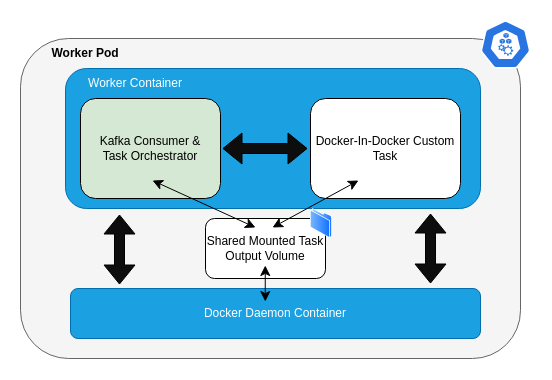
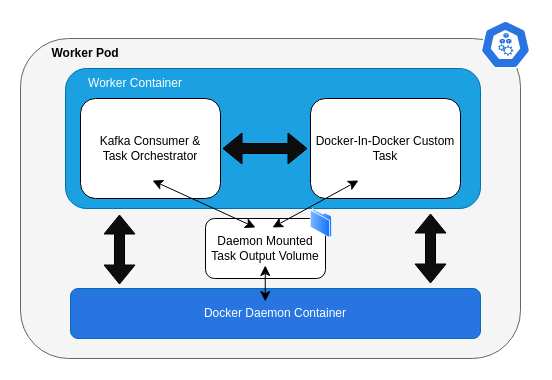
node "Kafka Consumer & Task Orchestrator": fillcolor #d5e8d4 -> #ffffff
node "Shared Mounted Task Output Volume": label "Shared Mounted Task Output Volume" -> "Daemon Mounted Task Output Volume"
node "Docker Daemon Container": fillcolor #1ba1e2 -> #2875e2
